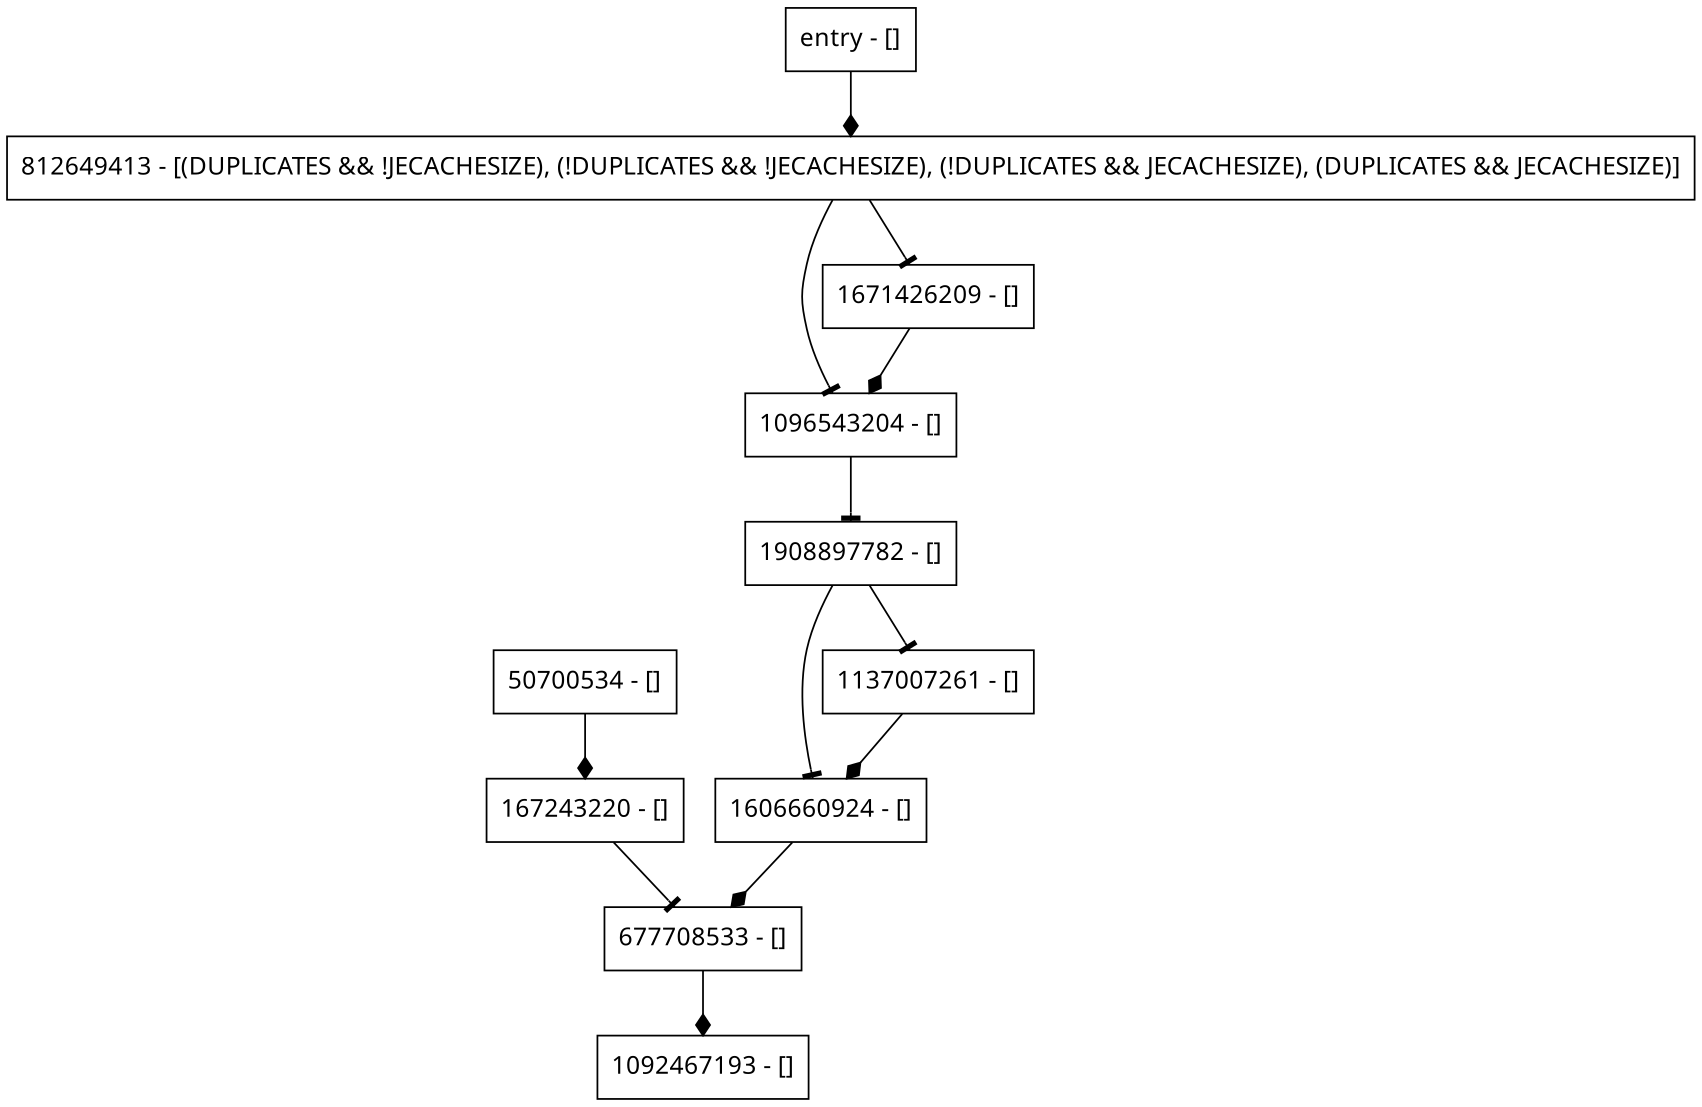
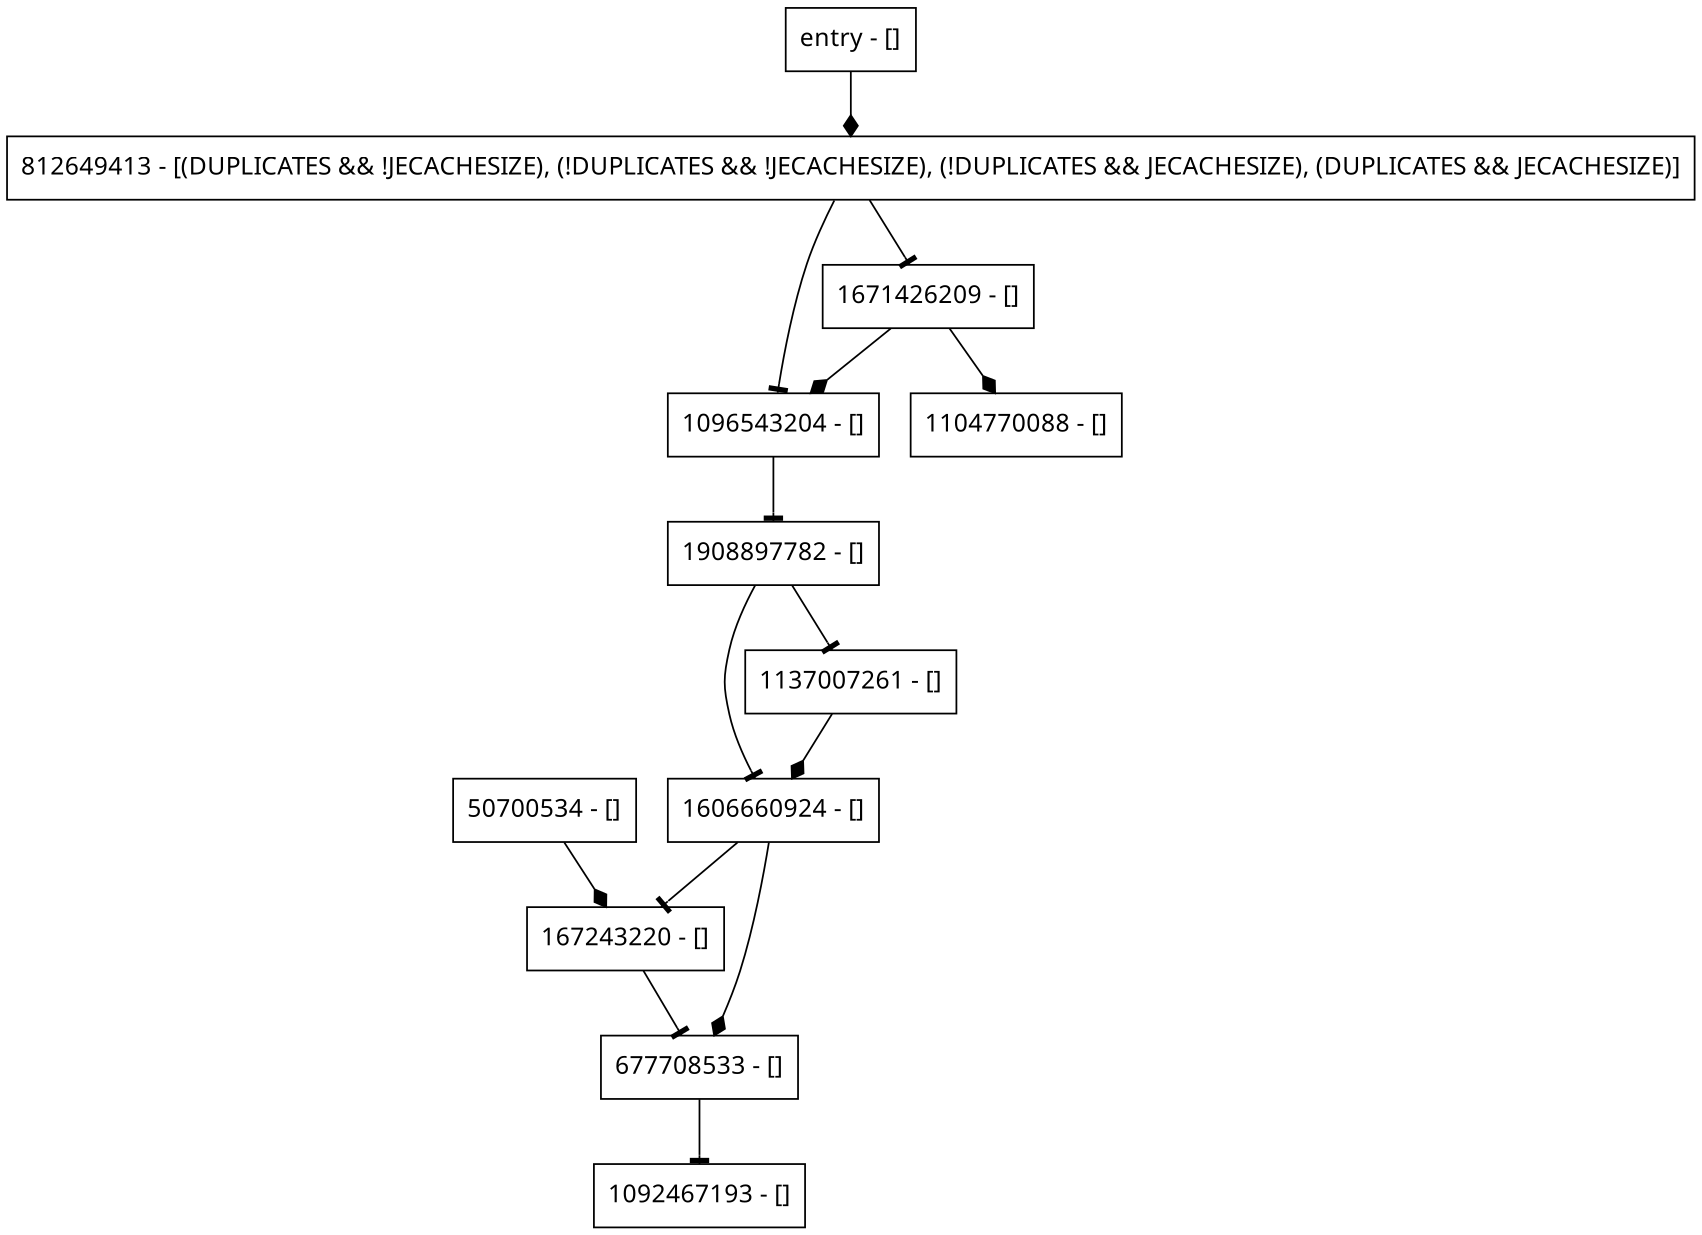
node "1104770088 - []": added
edge "1606660924 - []" -> "167243220 - []": added
edge "677708533 - []" -> "1092467193 - []": arrowhead diamond -> tee
